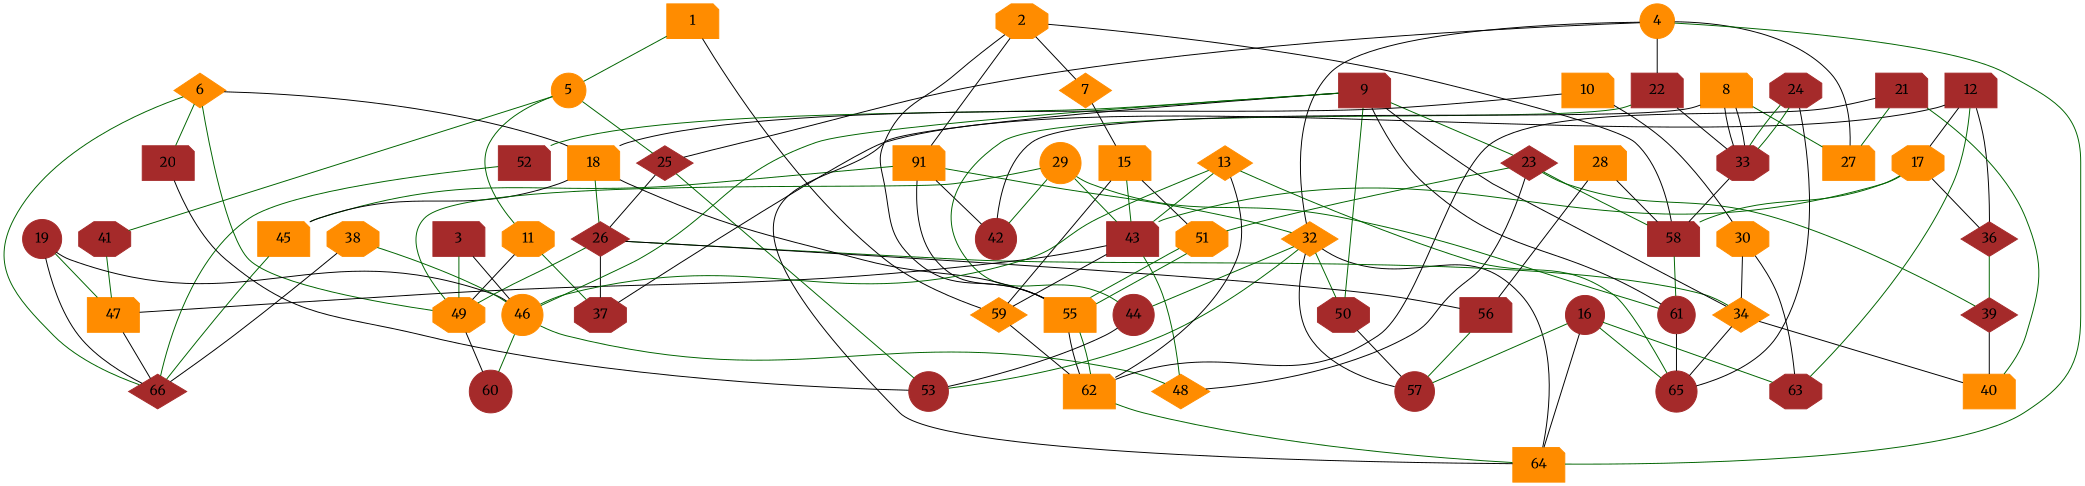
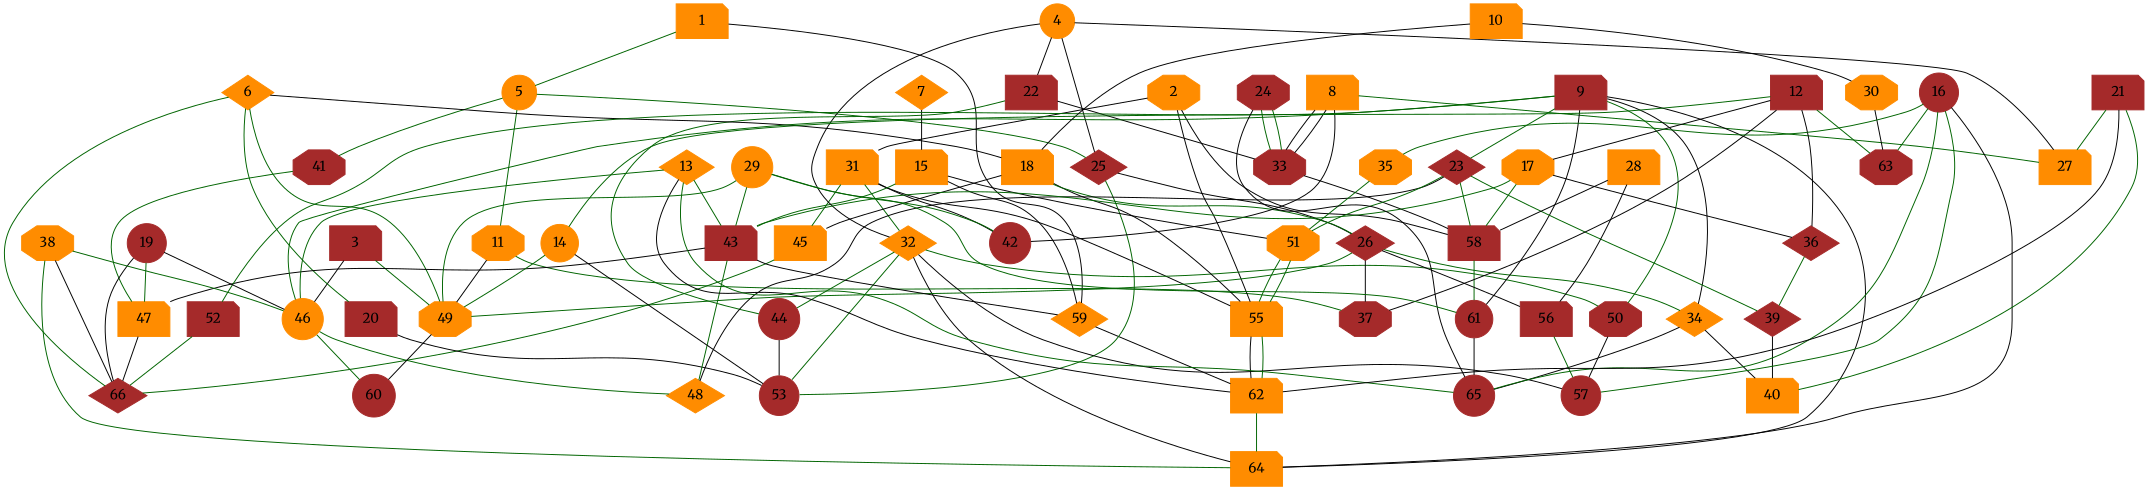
edge "2" -- "7": removed
node "91": label "91" -> "31"
node "35": added
node "14": added
edge "30" -- "34": removed
edge "4" -- "64": now "38" -- "64"
